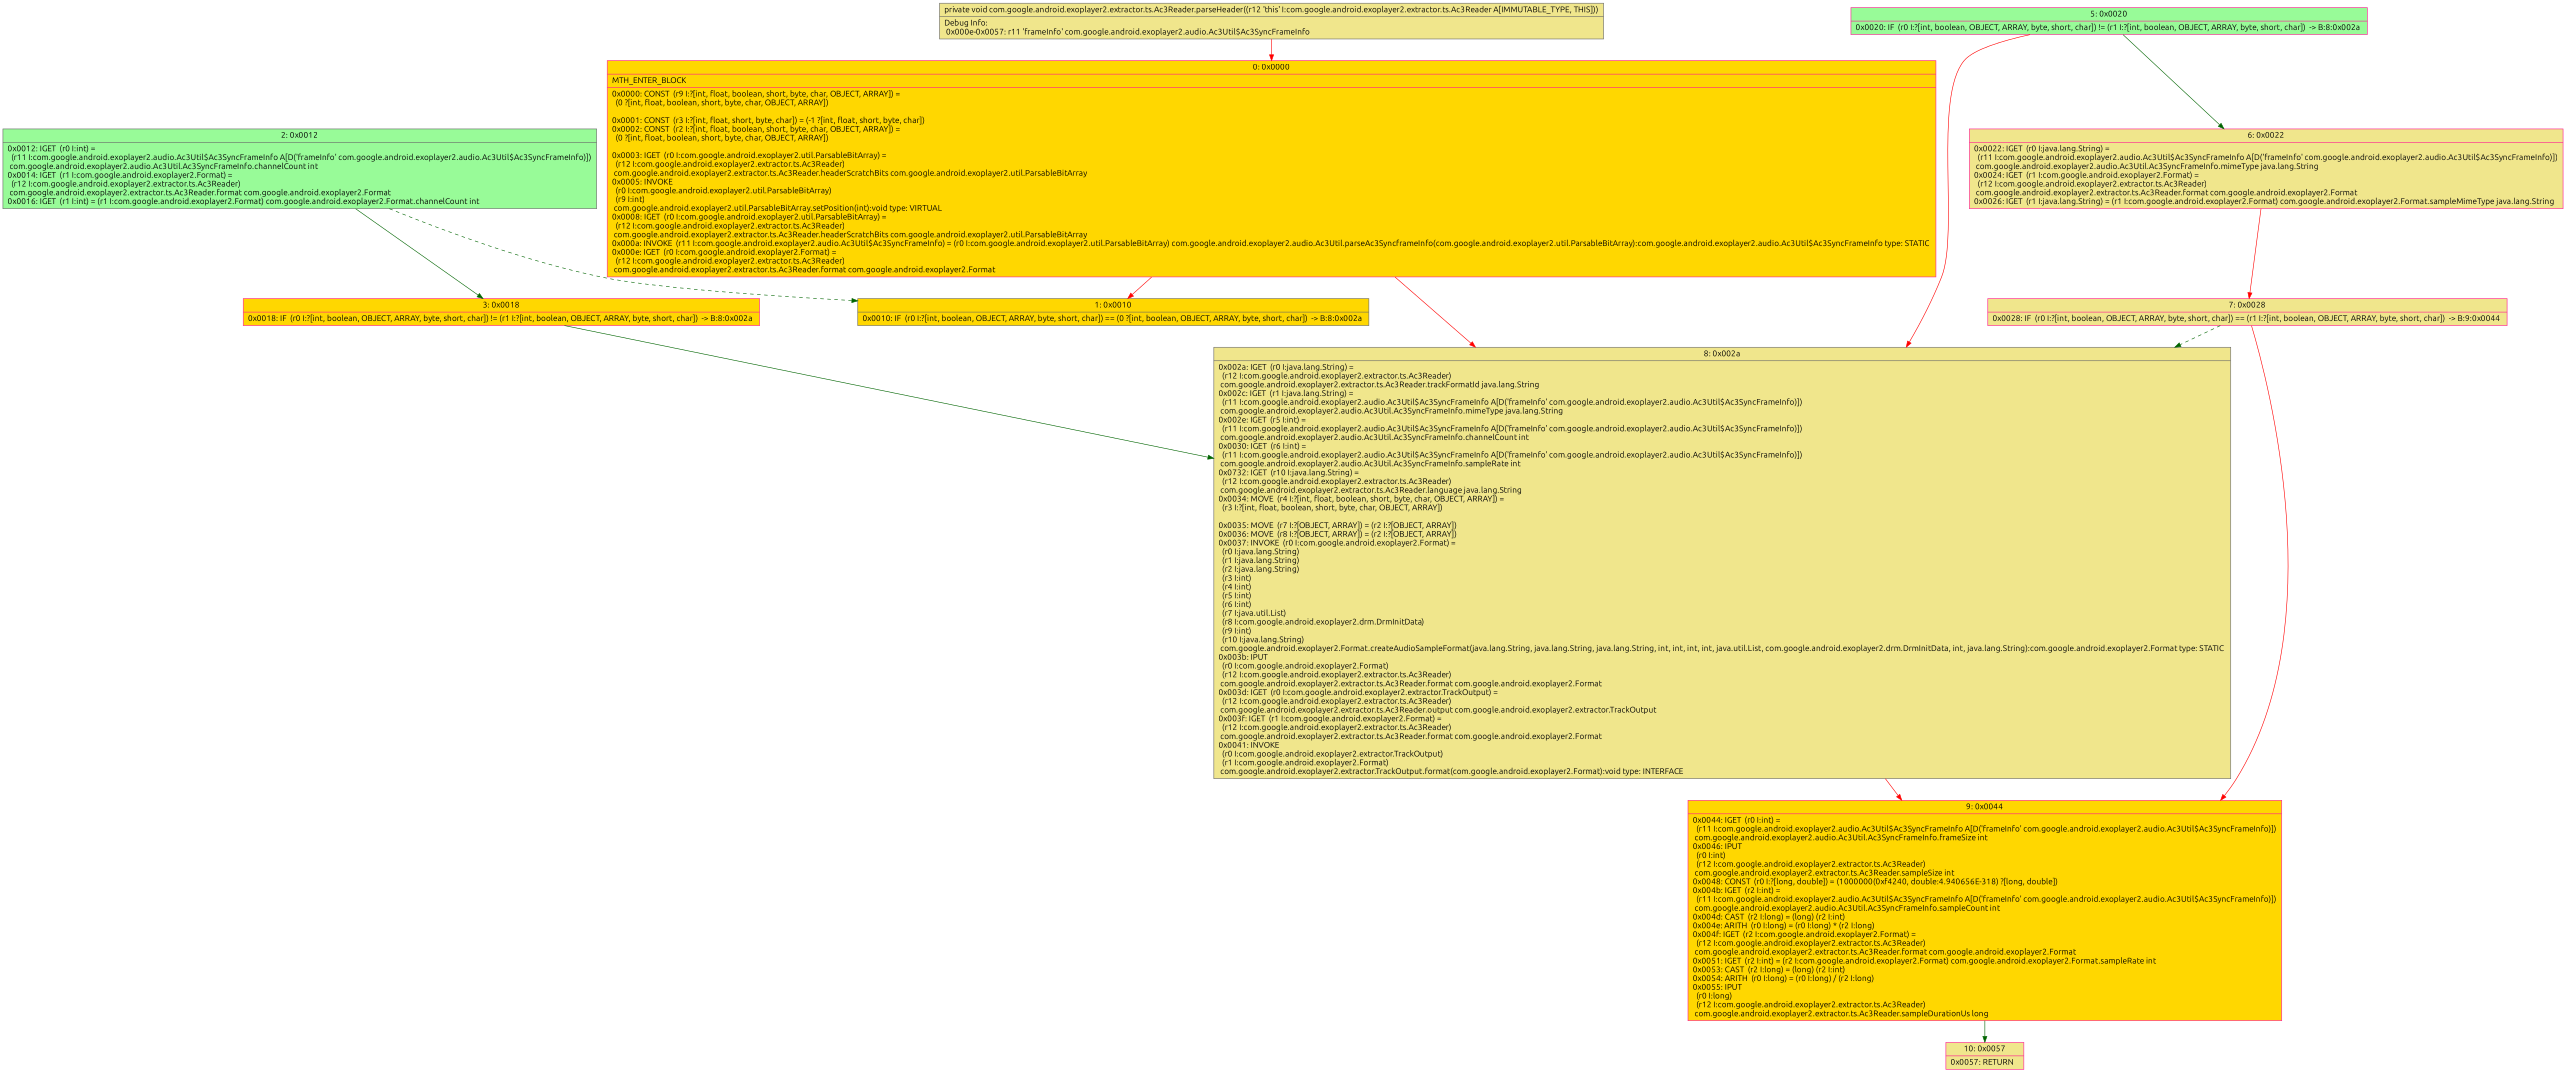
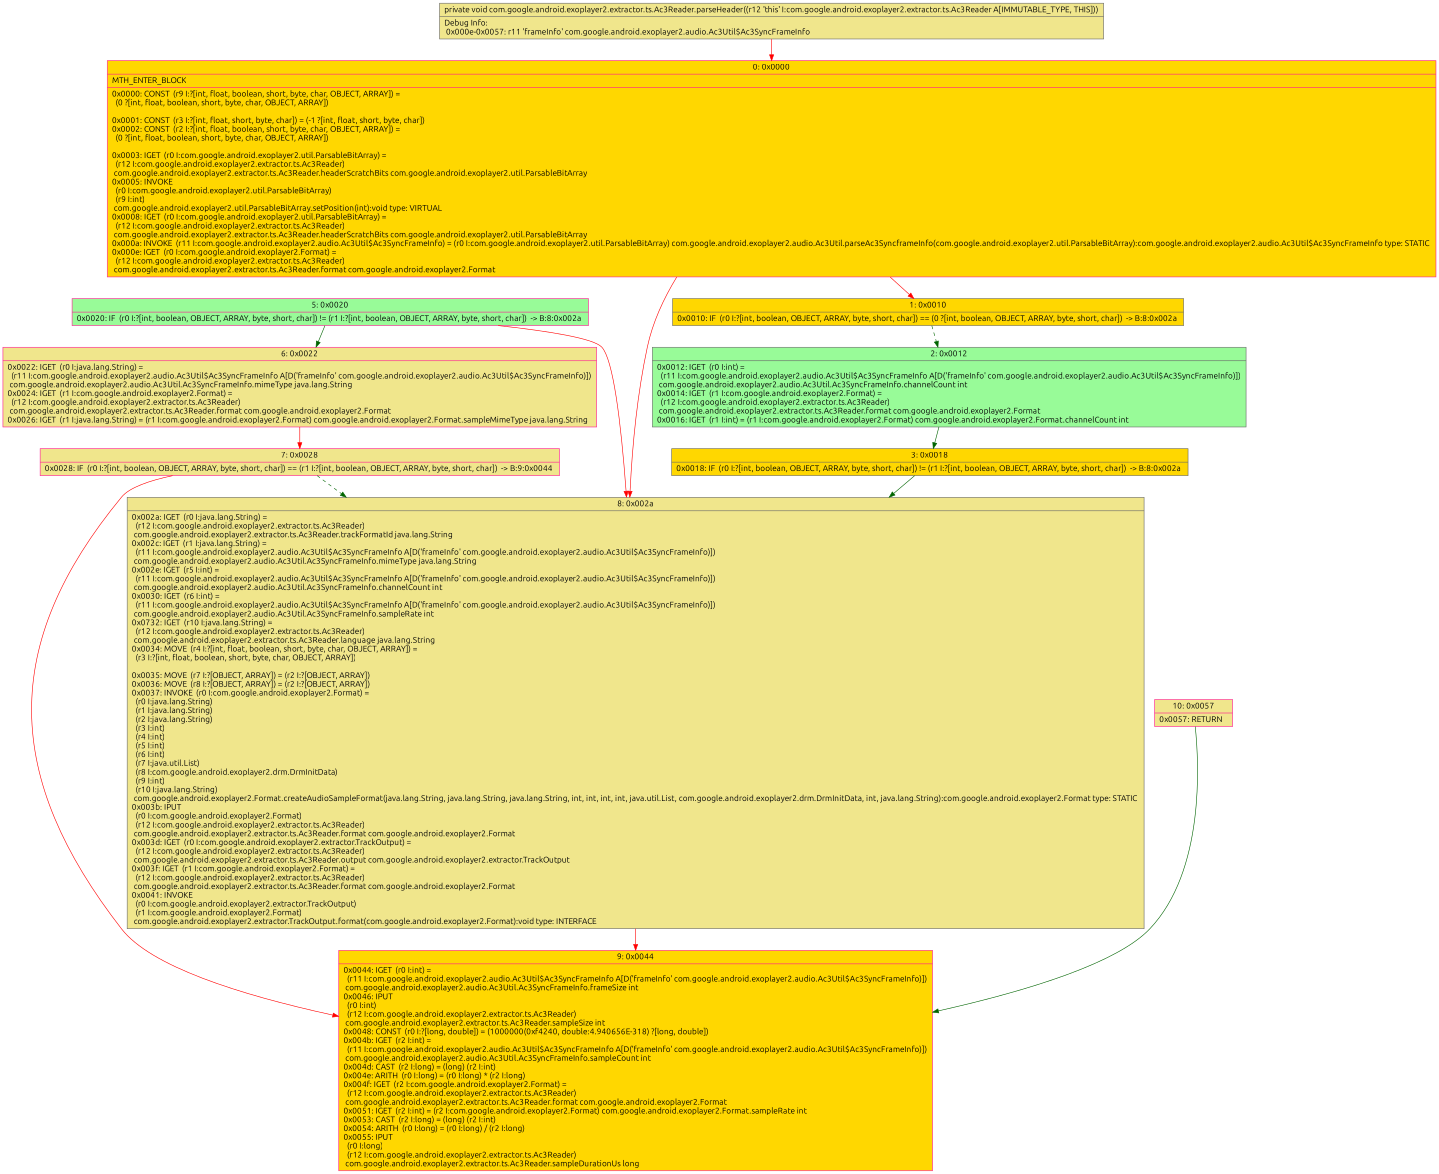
edge "2: 0x0012" -> "1: 0x0010": reversed
node "3: 0x0018": color deeppink -> gray40
edge "9: 0x0044" -> "10: 0x0057": reversed
